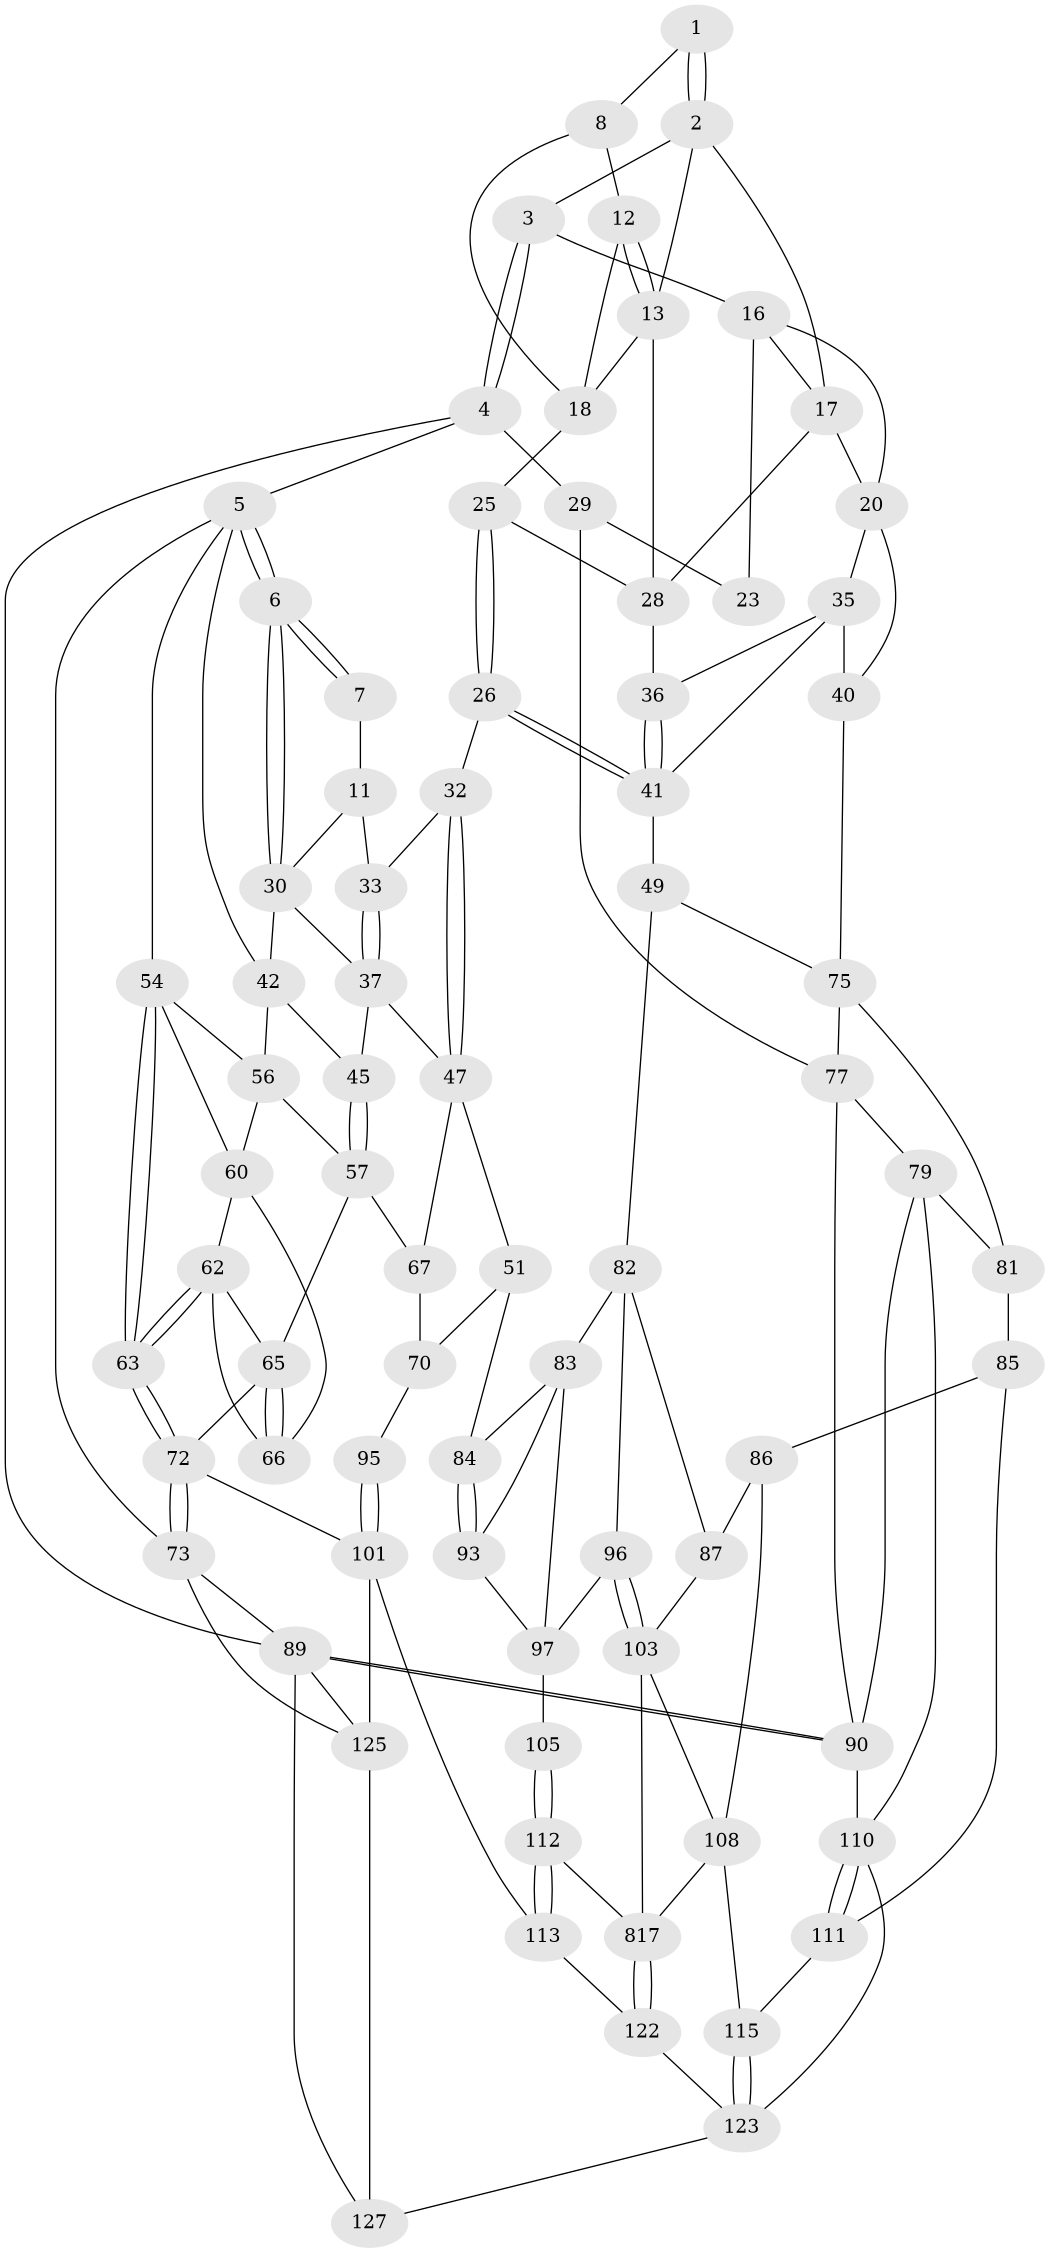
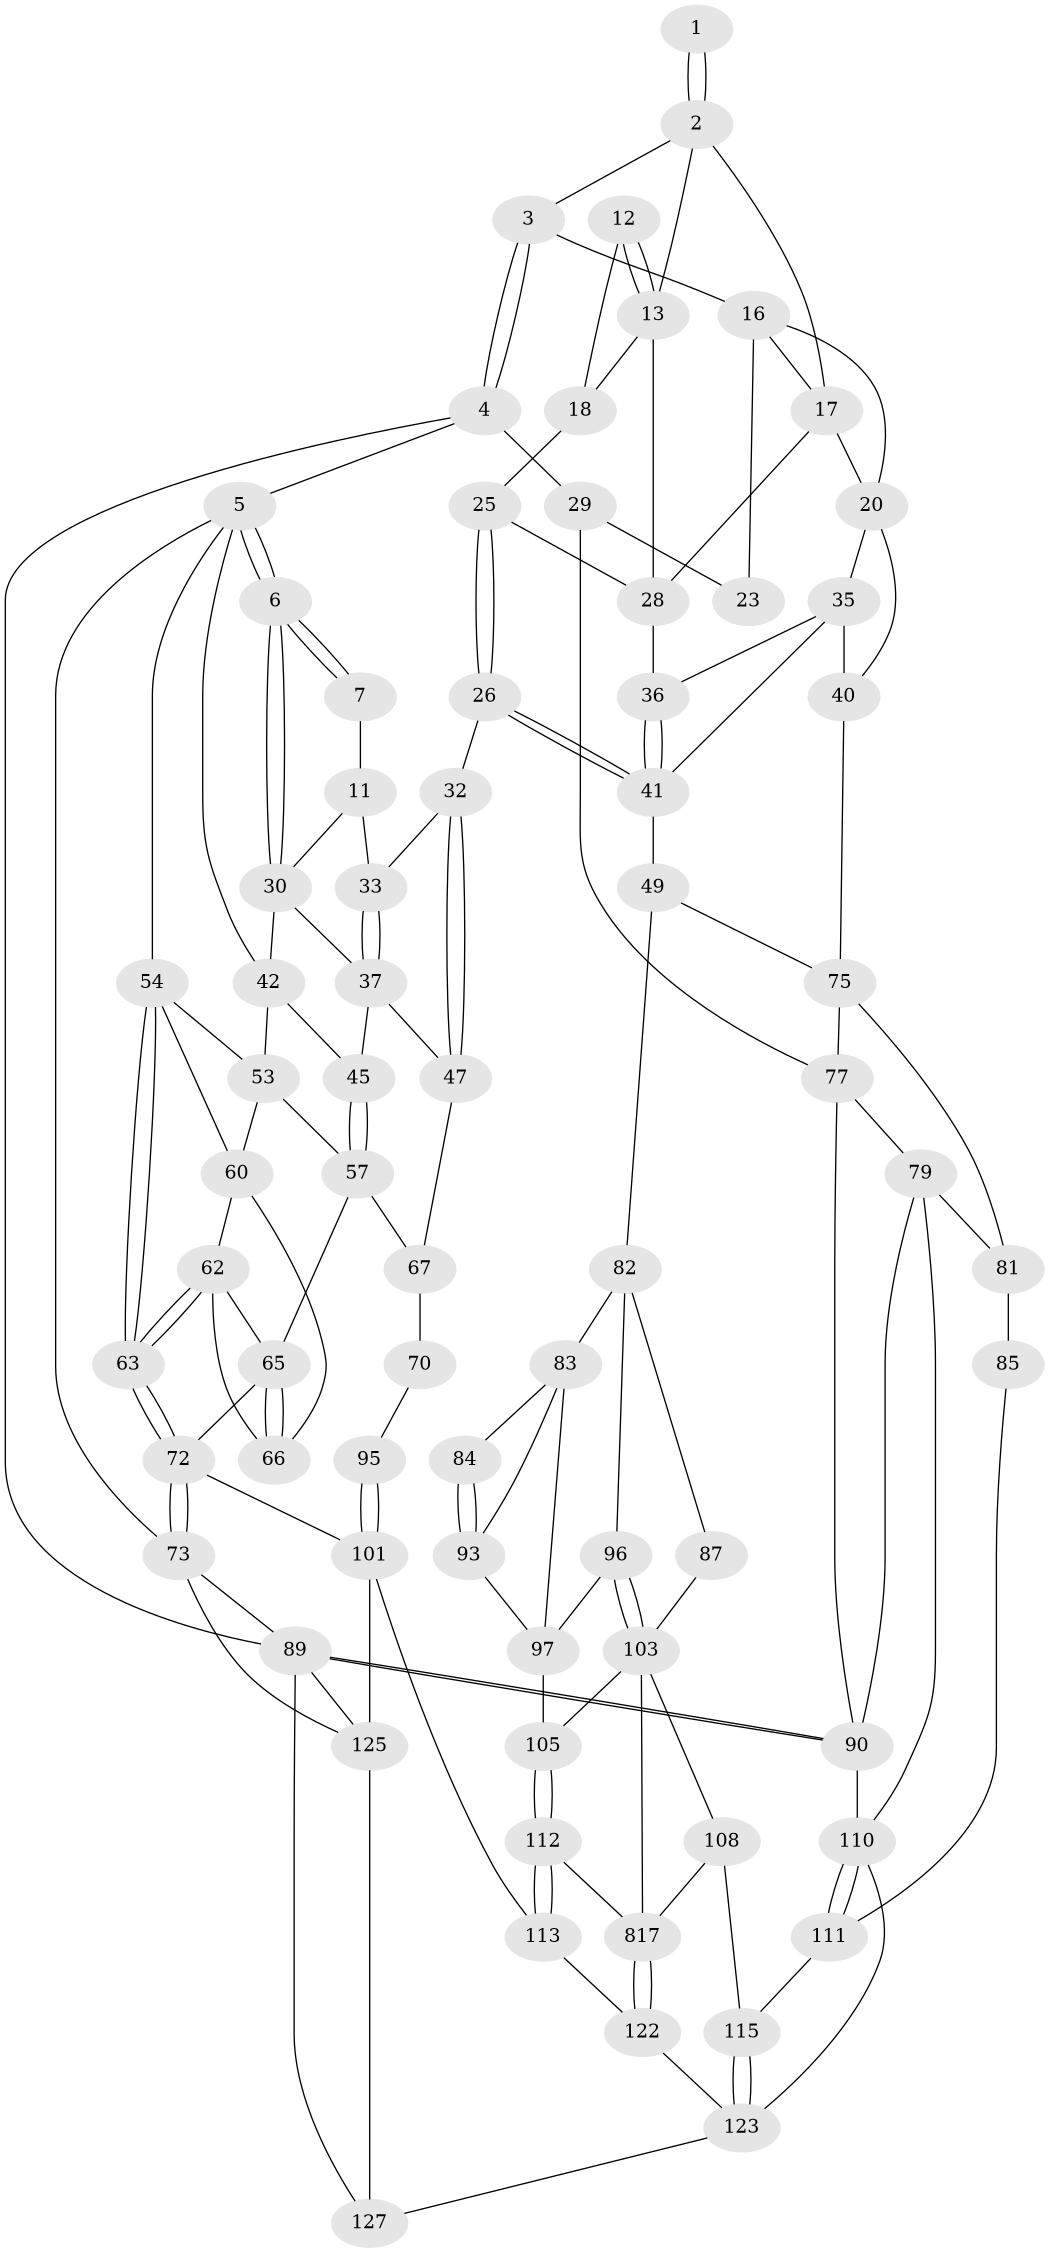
node "8": removed
node "56": label "56" -> "53"
node "51": removed
node "86": removed
edge "103" -- "105": added
